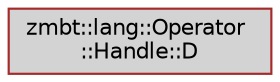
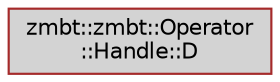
node "zmbt::lang::Operator ::Handle::D": label "zmbt::lang::Operator ::Handle::D" -> "zmbt::zmbt::Operator ::Handle::D"
